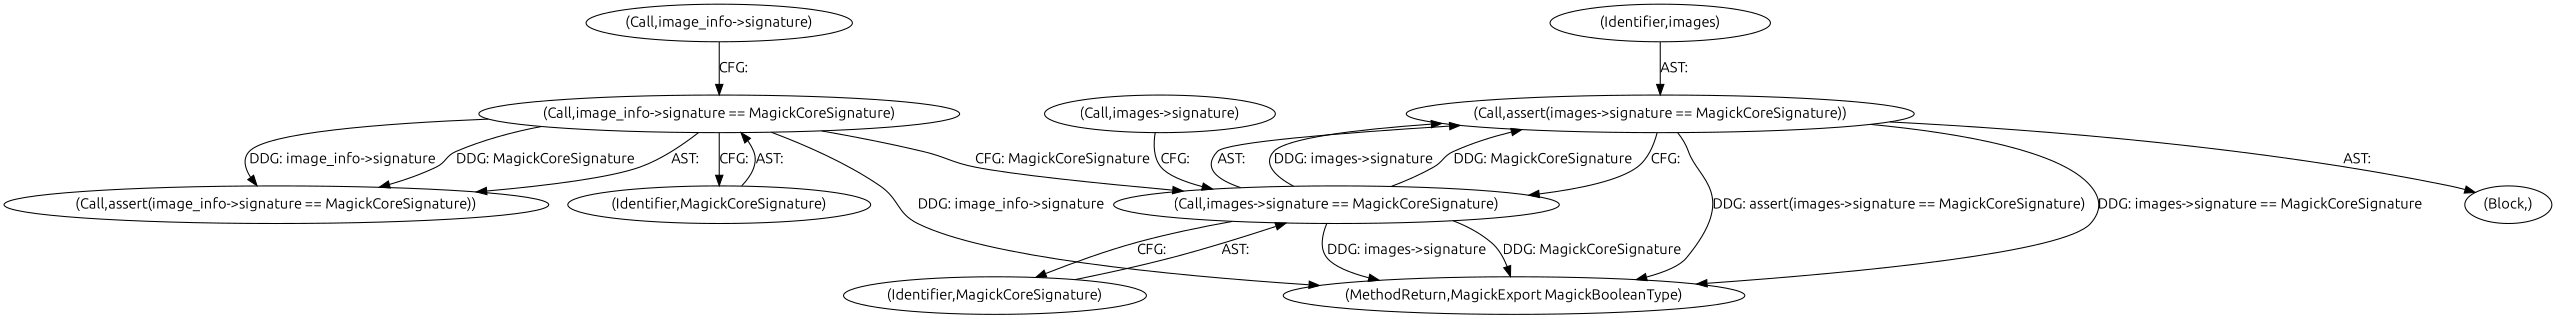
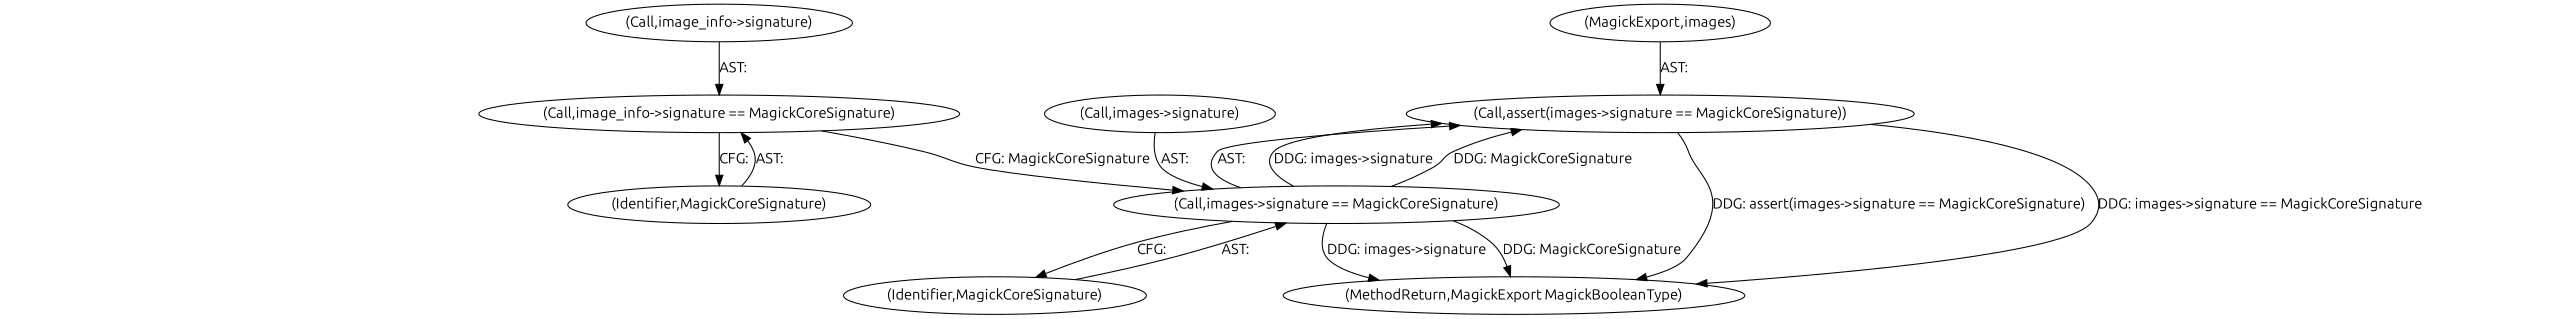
node "(Identifier,images)": label "(Identifier,images)" -> "(MagickExport,images)"
edge "(Call,image_info->signature)" -> "(Call,image_info->signature == MagickCoreSignature)": label "CFG: " -> "AST: "
edge "(Call,images->signature)" -> "(Call,images->signature == MagickCoreSignature)": label "CFG: " -> "AST: "
edge "(Call,assert(images->signature == MagickCoreSignature))" -> "(Call,images->signature == MagickCoreSignature)": removed, label "CFG:"
node "(Call,assert(image_info->signature == MagickCoreSignature))": removed
node "(Block,)": removed
edge "(Call,image_info->signature == MagickCoreSignature)" -> "(MethodReturn,MagickExport MagickBooleanType)": removed, label "DDG: image_info->signature"
